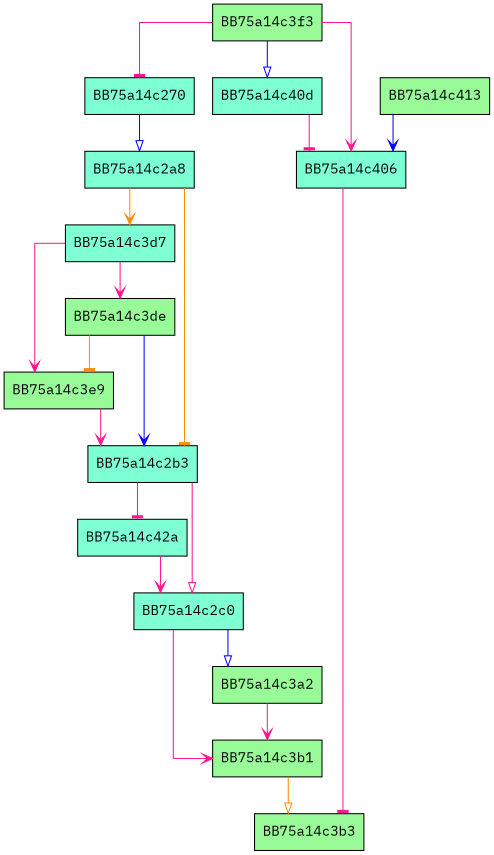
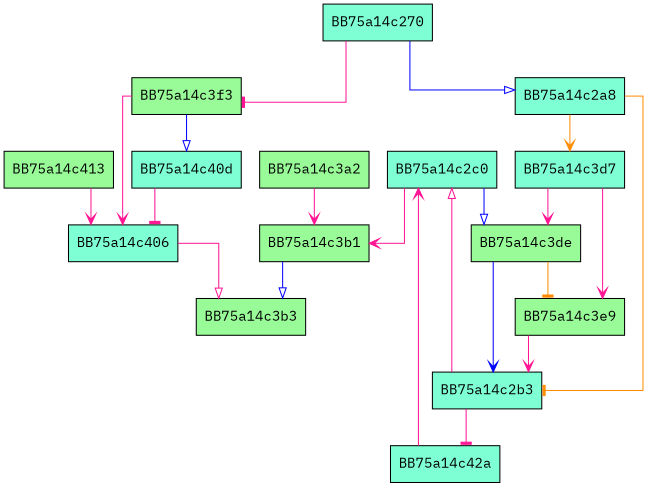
edge "BB75a14c3f3" -> "BB75a14c270": reversed
edge "BB75a14c413" -> "BB75a14c406": color blue -> deeppink
edge "BB75a14c406" -> "BB75a14c3b3": arrowhead tee -> onormal
edge "BB75a14c2c0" -> "BB75a14c3a2": now "BB75a14c2c0" -> "BB75a14c3de"
edge "BB75a14c3b1" -> "BB75a14c3b3": color darkorange -> blue
